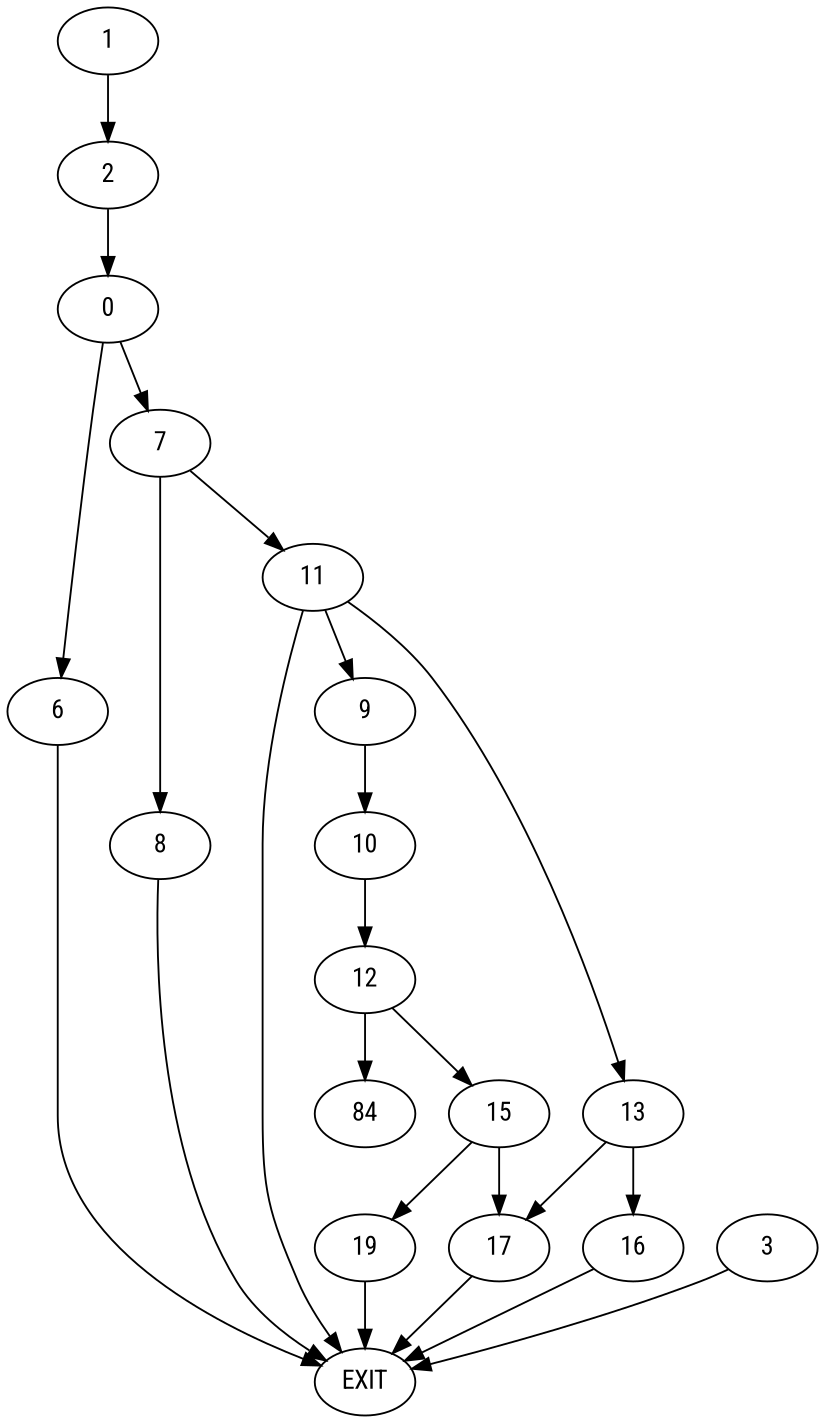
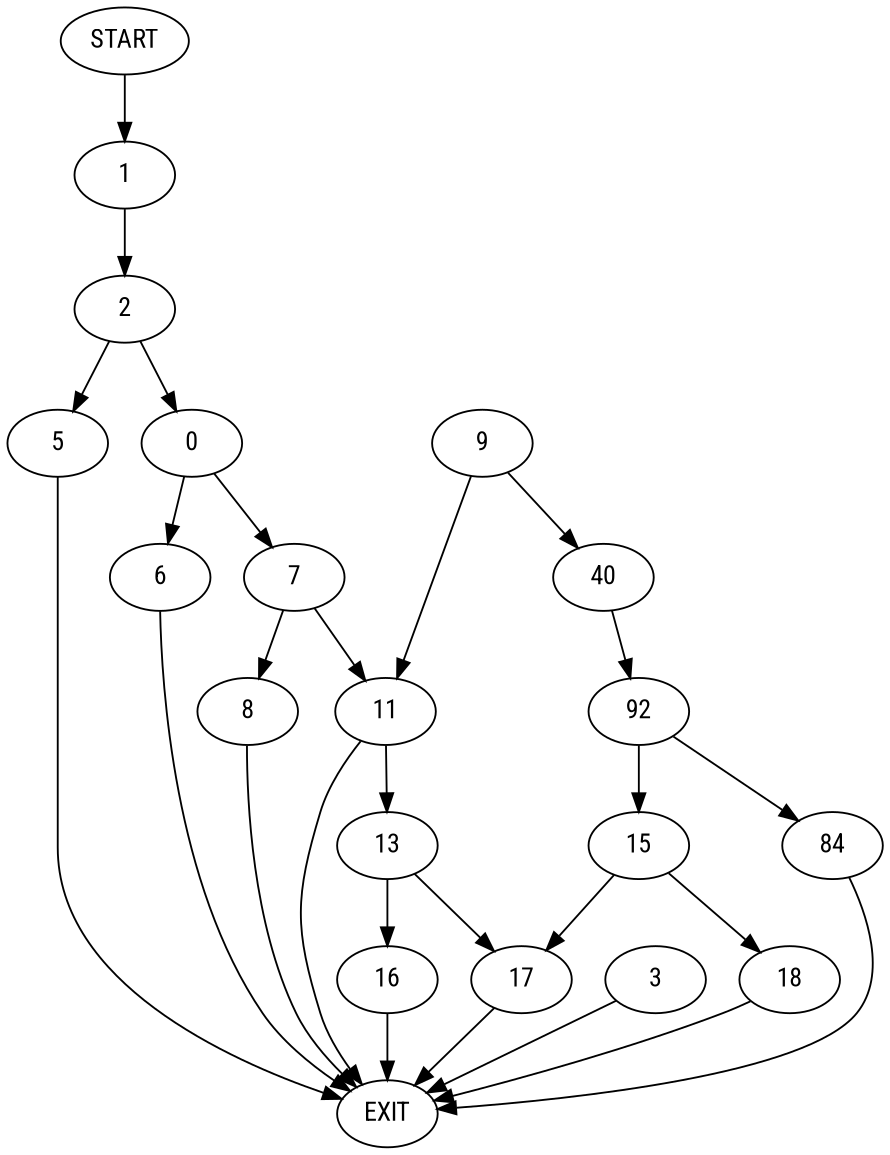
node "START": added
node "5": added
edge "11" -> "9": reversed
node "10": label "10" -> "40"
node "12": label "12" -> "92"
edge "84" -> "EXIT": added
node "19": label "19" -> "18"
